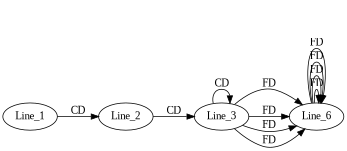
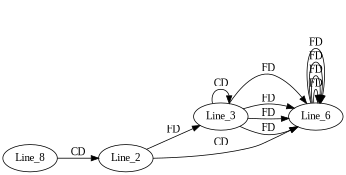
edge "Line_2" -> "Line_3": label "CD" -> "FD"
node "Line_1": label "Line_1" -> "Line_8"
edge "Line_2" -> "Line_6": added, label "CD"
